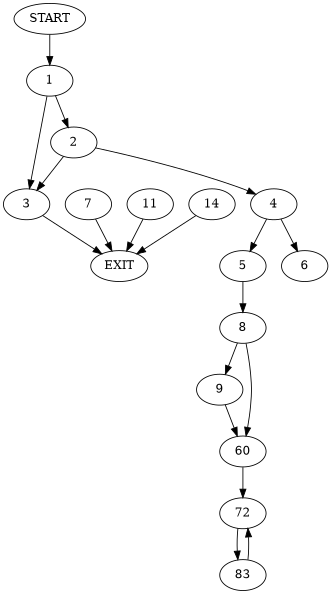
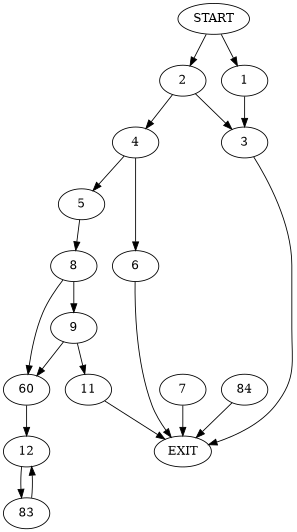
edge "1" -> "2": now "START" -> "2"
node "14": label "14" -> "84"
edge "9" -> "11": added
edge "6" -> "EXIT": added
node "72": label "72" -> "12"
